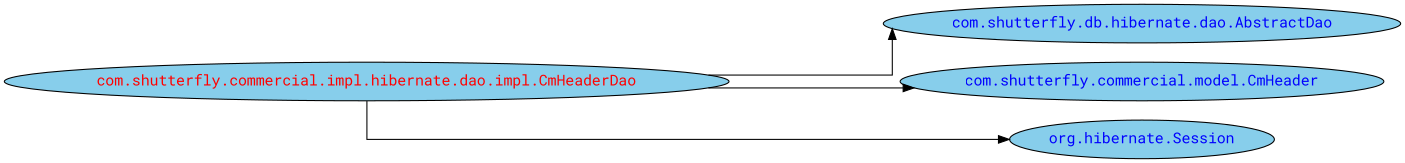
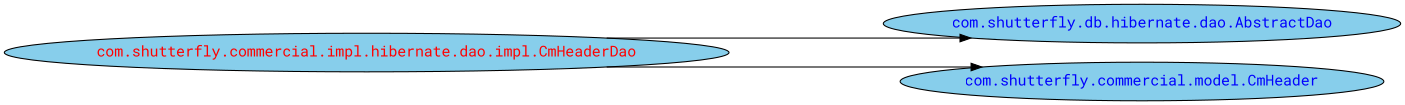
node "org.hibernate.Session": removed
